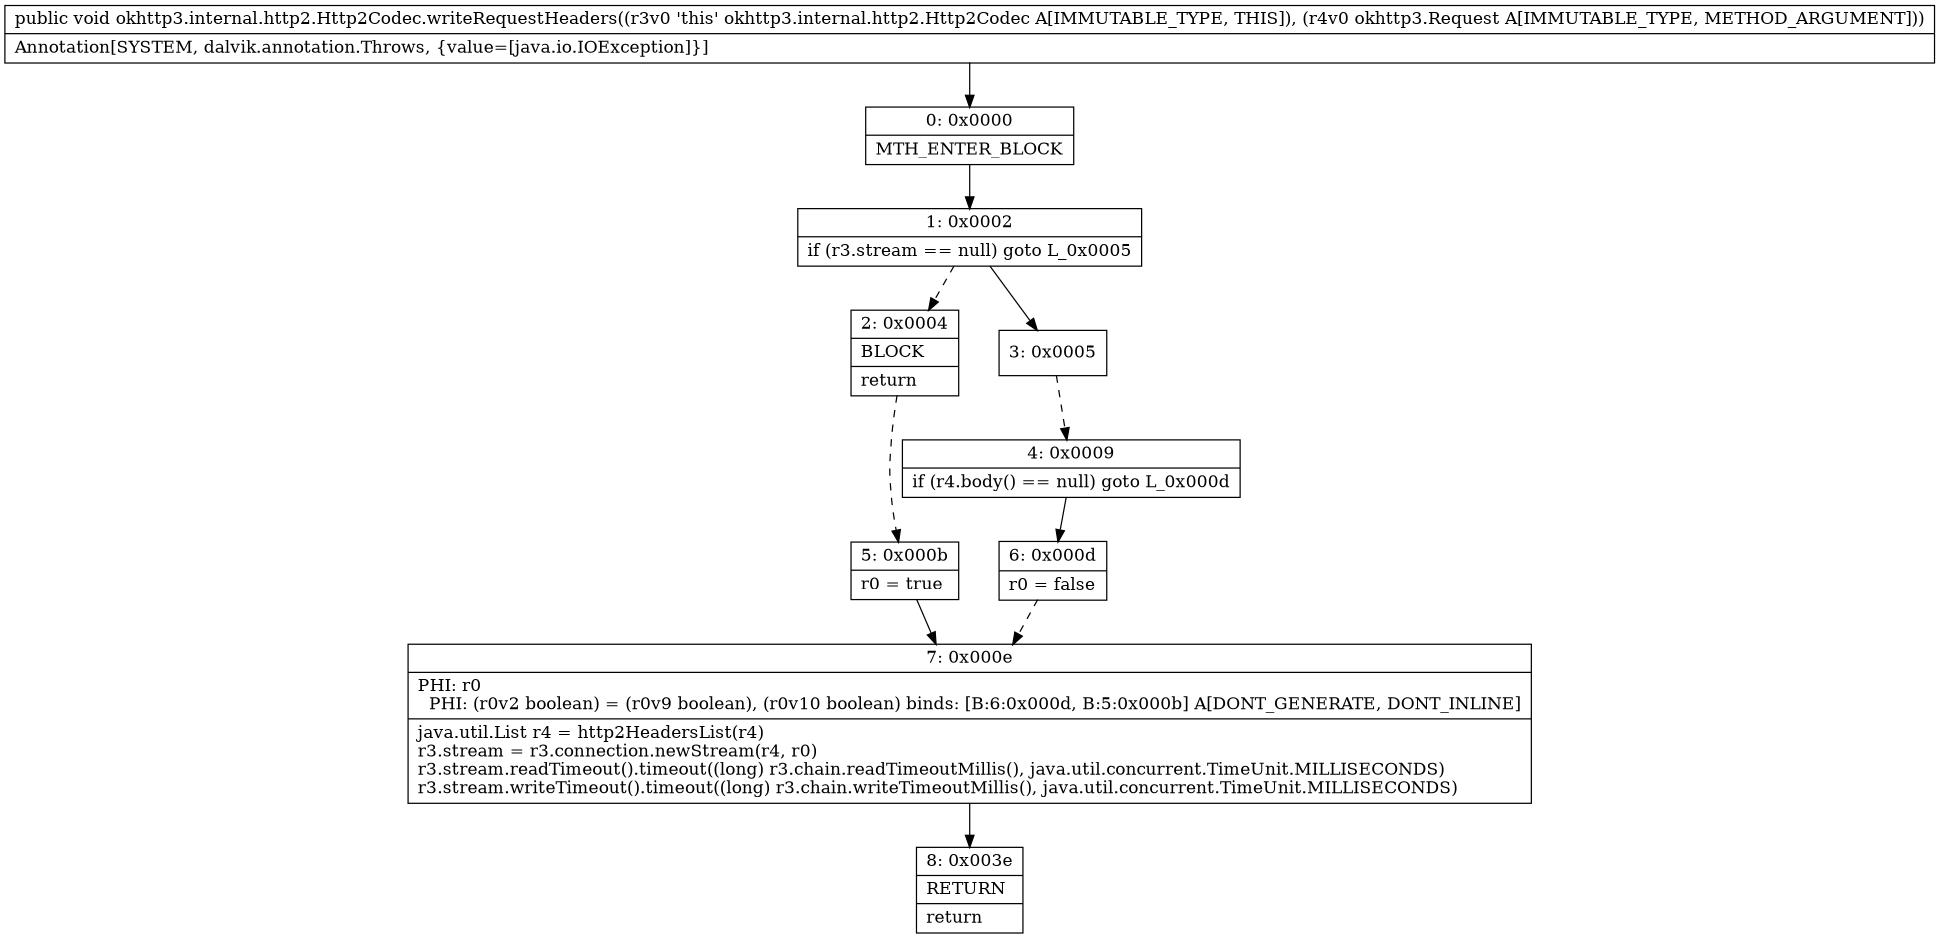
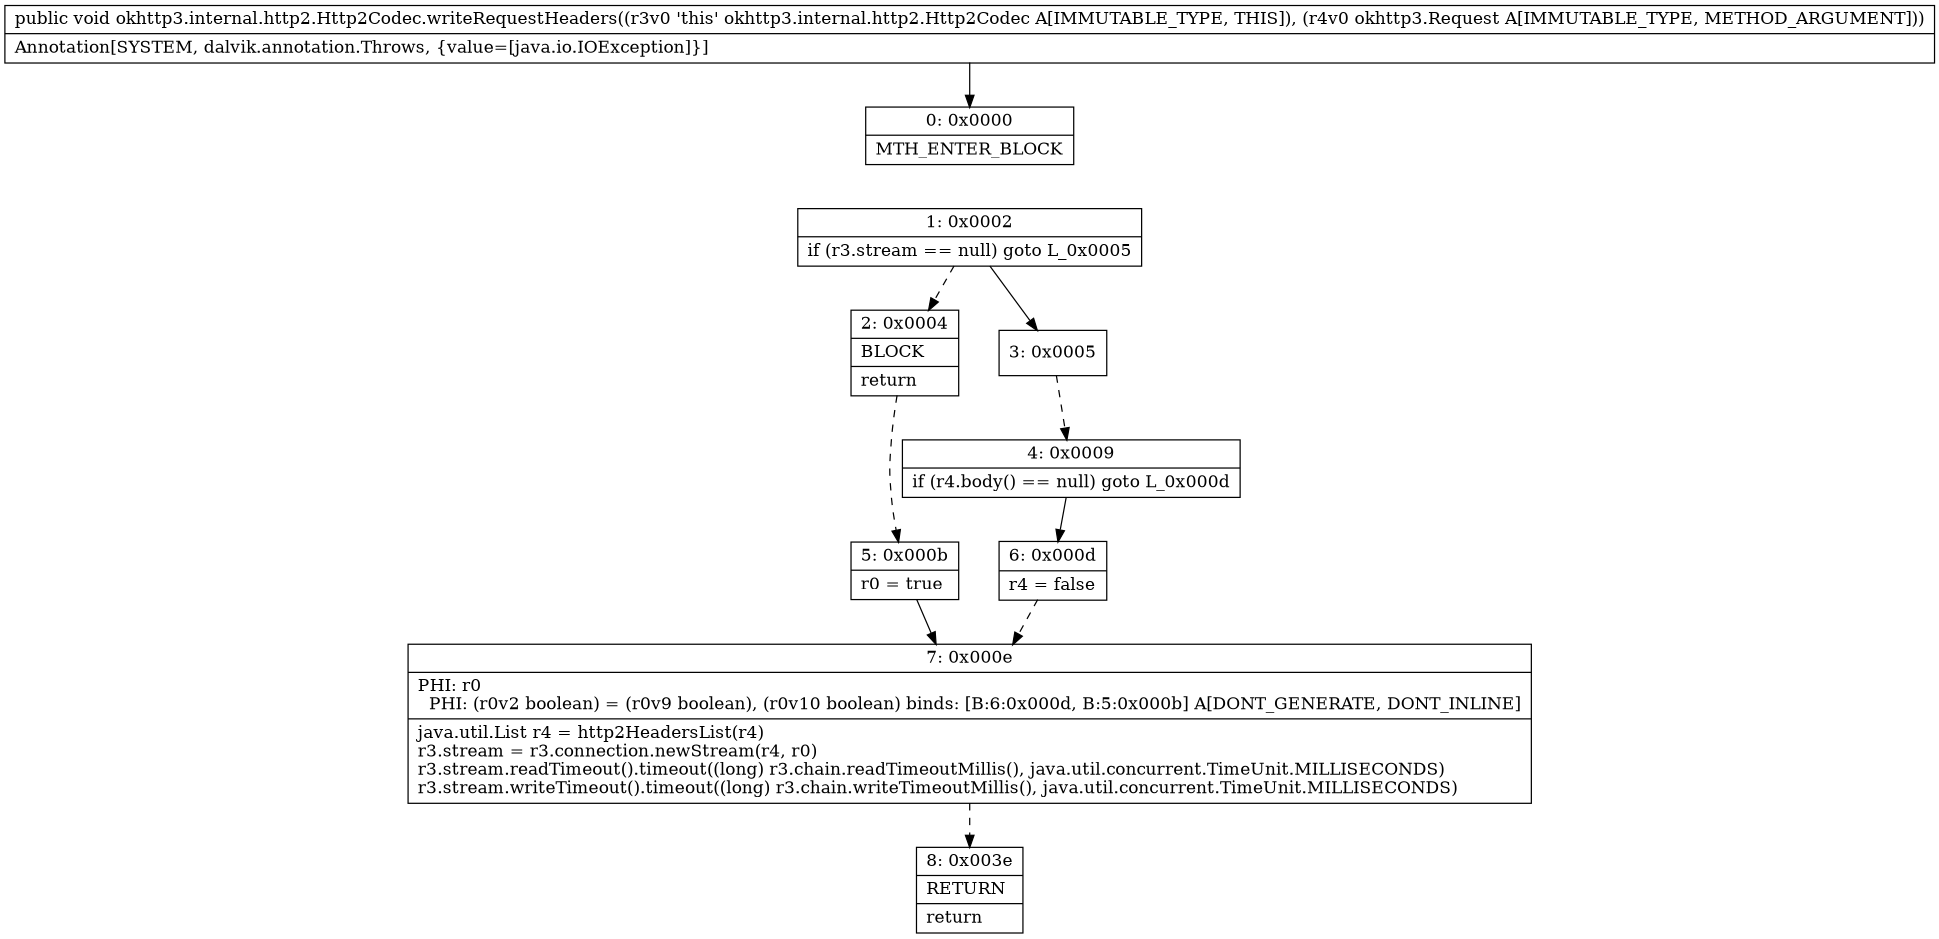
edge "0: 0x0000" -> "1: 0x0002": removed
node "6: 0x000d": text "r0 = false" -> "r4 = false"
edge "7: 0x000e" -> "8: 0x003e": style solid -> dashed
